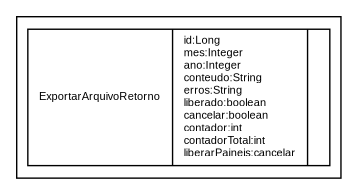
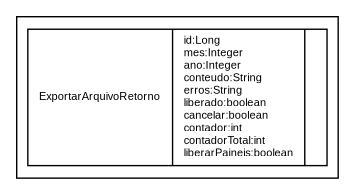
node "ExportarArquivoRetorno": text "liberarPaineis:cancelar" -> "liberarPaineis:boolean"
